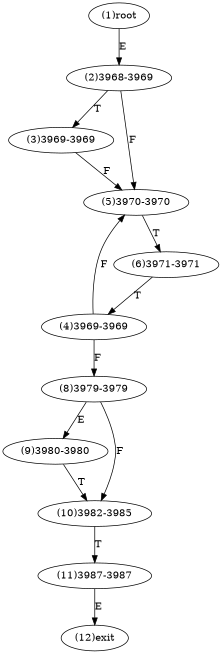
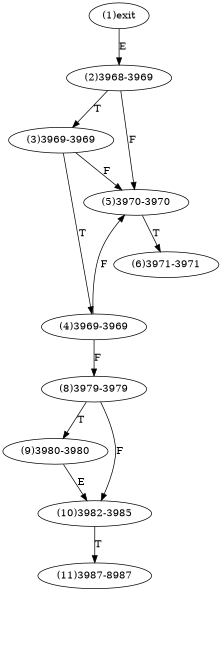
node "(1)root": label "(1)root" -> "(1)exit"
edge "(6)3971-3971" -> "(4)3969-3969": now "(3)3969-3969" -> "(4)3969-3969"
edge "(8)3979-3979" -> "(9)3980-3980": label "E" -> "T"
edge "(9)3980-3980" -> "(10)3982-3985": label "T" -> "E"
node "(11)3987-3987": label "(11)3987-3987" -> "(11)3987-8987"
node "(12)exit": removed
